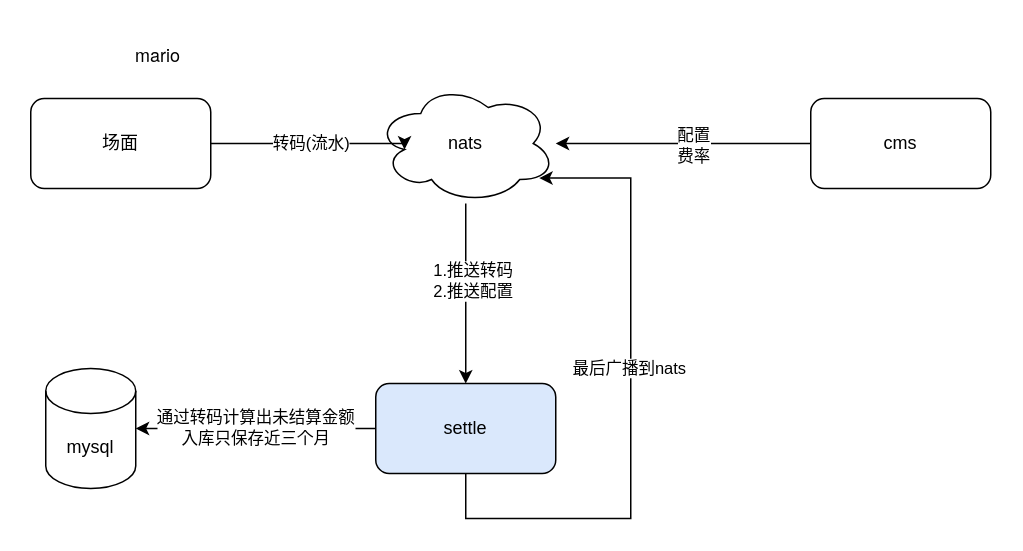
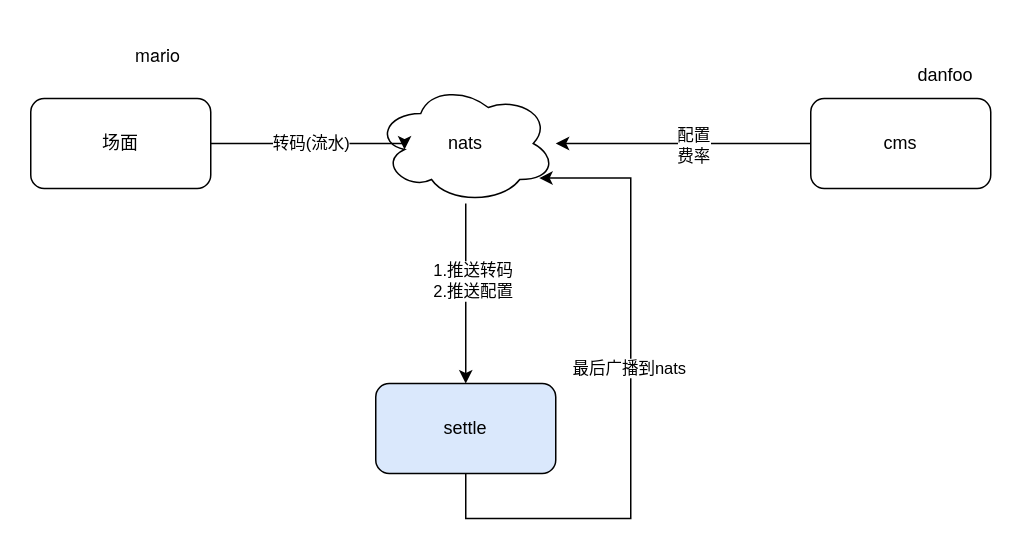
node "danfoo": added
node "mysql": removed
edge "settle" -> "mysql": removed, label "通过转码计算出未结算金额 入库只保存近三个月"
